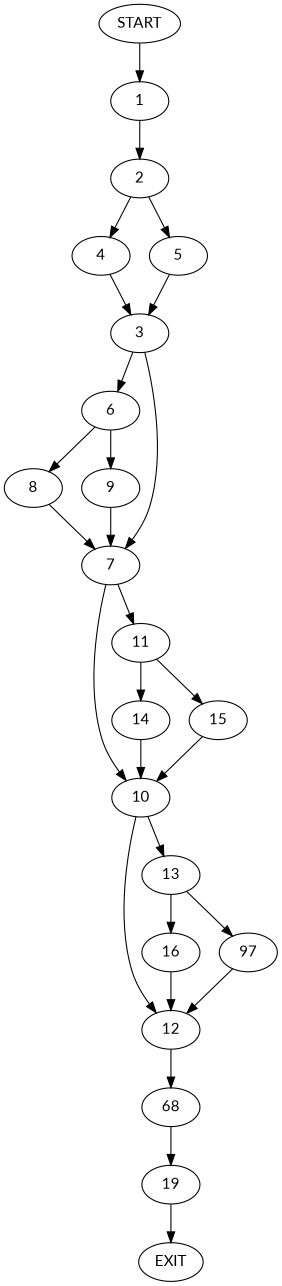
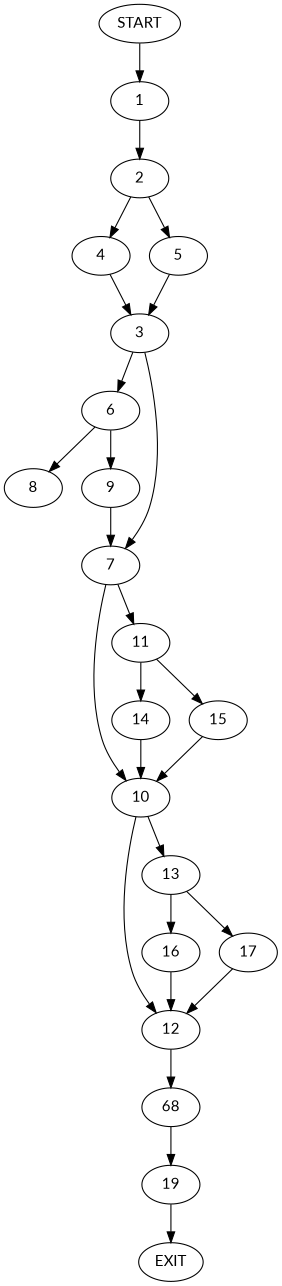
edge "8" -> "7": removed
node "97": label "97" -> "17"
